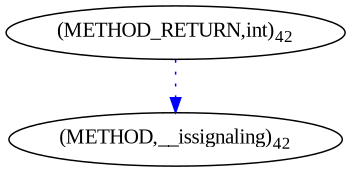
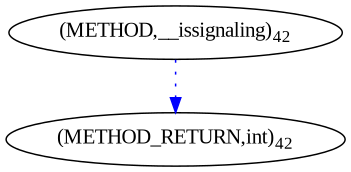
edge "(METHOD_RETURN,int)" -> "(METHOD,__issignaling)": reversed
